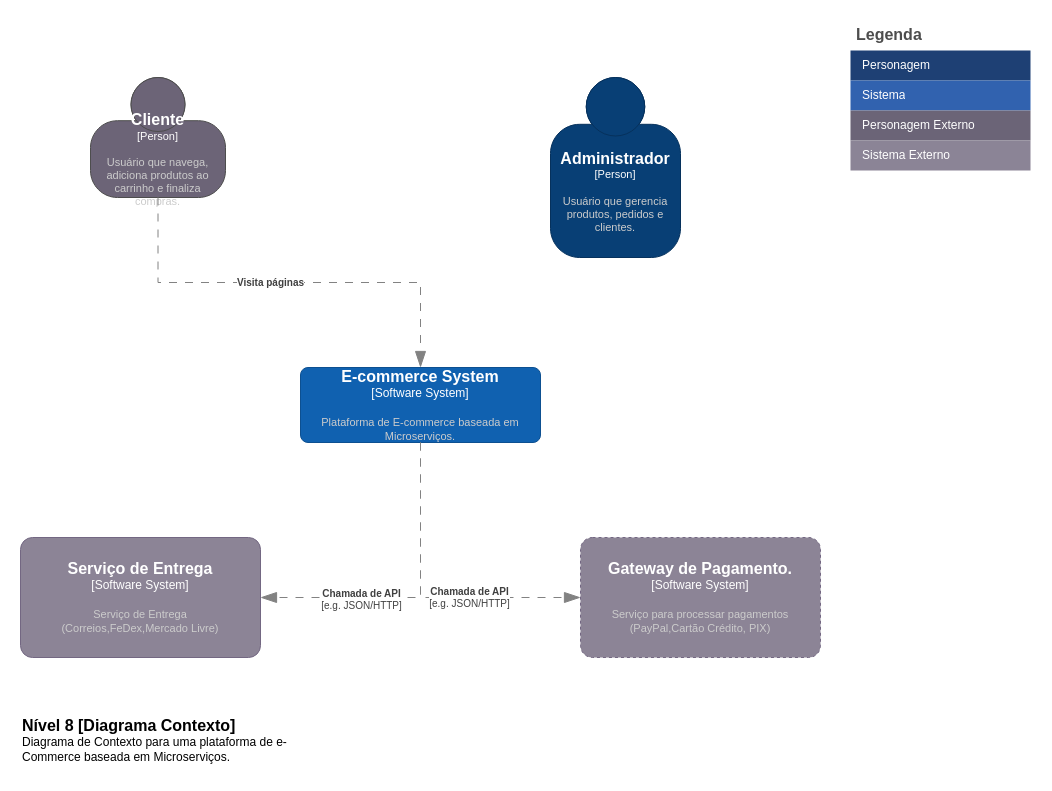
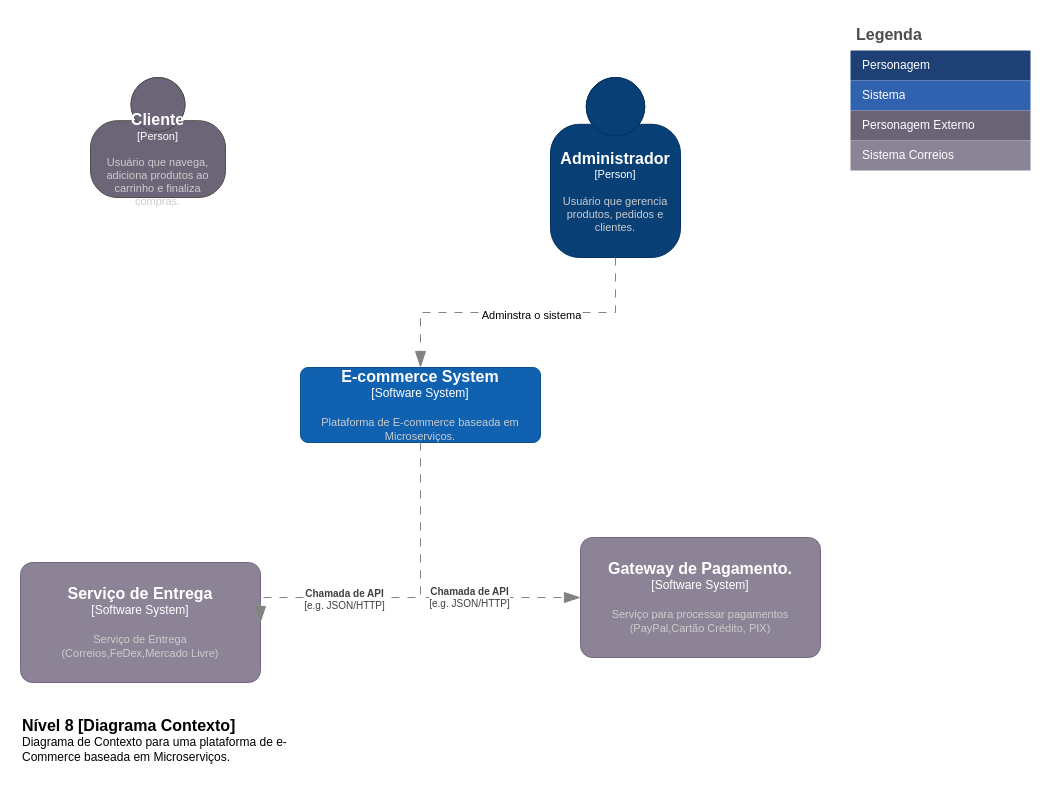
node "Sistema Externo": label "Sistema Externo" -> "Sistema Correios"
edge "Cliente [Person] Usuário que navega, adiciona produtos ao carrinho e finaliza compras." -> "E-commerce System [Software System] Plataforma de E-commerce baseada em Microserviços.": removed, label "Visita páginas"
edge "Administrador [Person] Usuário que gerencia produtos, pedidos e clientes." -> "E-commerce System [Software System] Plataforma de E-commerce baseada em Microserviços.": added, label "Adminstra o sistema"
node "Serviço de Entrega [Software System] Serviço de Entrega (Correios,FeDex,Mercado Livre)": moved (141, 598) -> (141, 623)
node "Gateway de Pagamento. [Software System] Serviço para processar pagamentos (PayPal,Cartão Crédito, PIX)": style dashed -> solid
